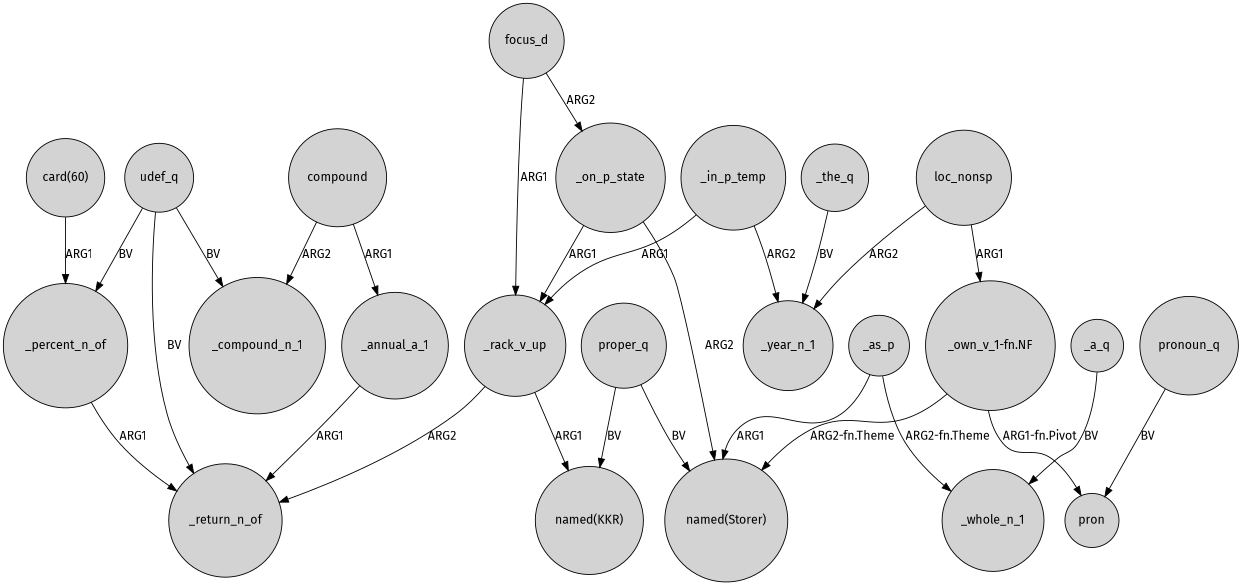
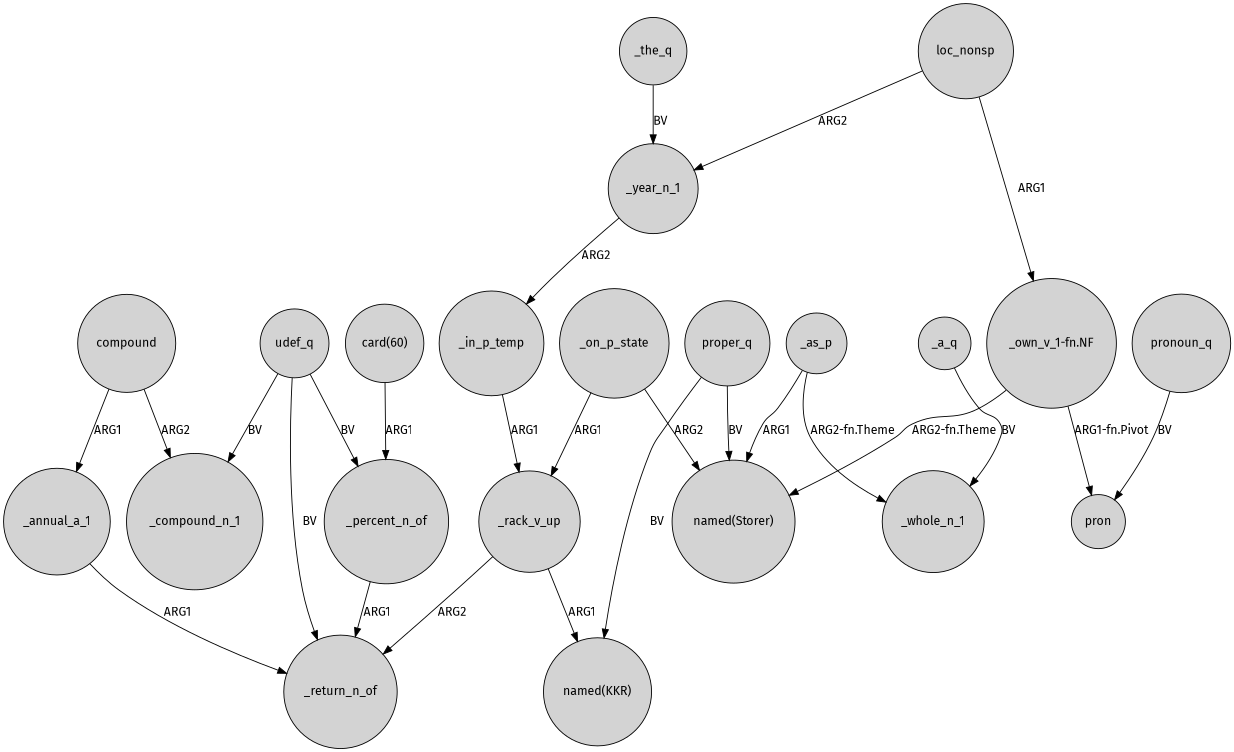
node "focus_d": removed
edge "_in_p_temp" -> "_year_n_1": reversed
